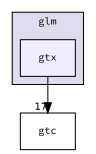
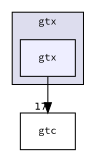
cluster "glm": label "glm" -> "gtx"
